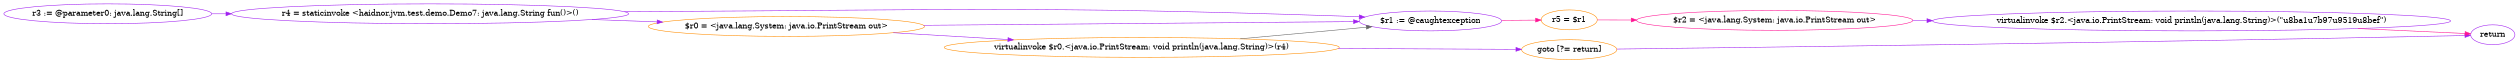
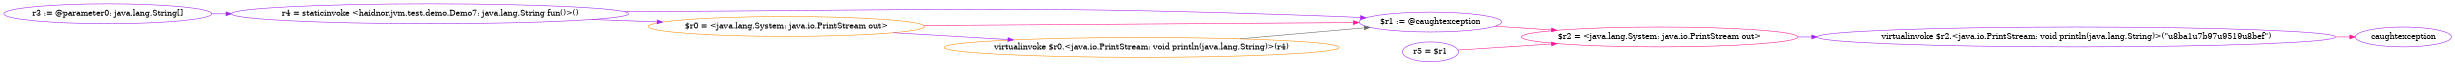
edge "$r1 := @caughtexception" -> "r5 = $r1": now "$r1 := @caughtexception" -> "$r2 = <java.lang.System: java.io.PrintStream out>"
node "r5 = $r1": color darkorange -> purple
edge "$r0 = <java.lang.System: java.io.PrintStream out>" -> "$r1 := @caughtexception": color purple -> deeppink
node "return": label "return" -> "caughtexception"
node "goto [?= return]": removed
